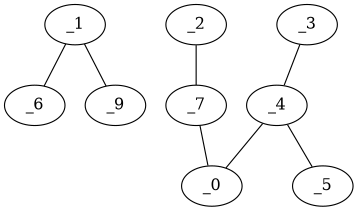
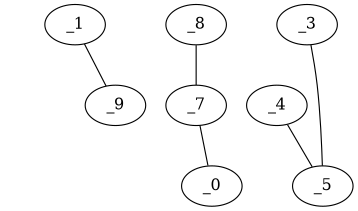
node "_2": label "_2" -> "_8"
edge "_3" -- "_4": now "_3" -- "_5"
node "_6": removed
edge "_4" -- "_0": removed
